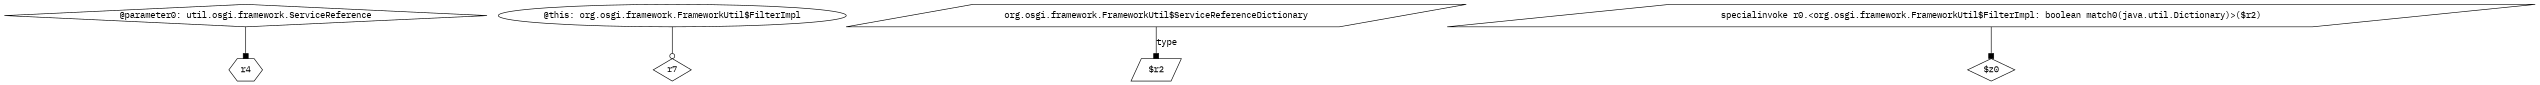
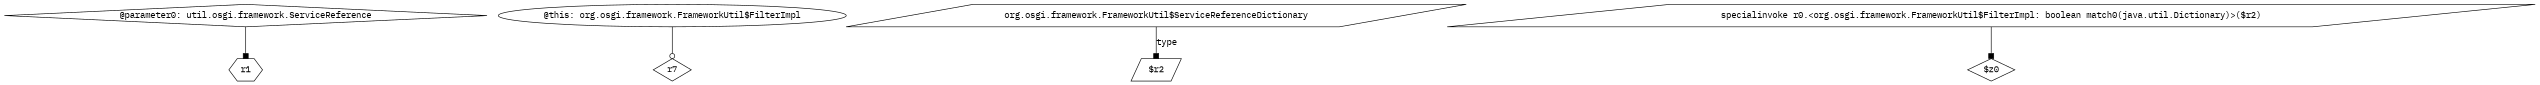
node "r4": label "r4" -> "r1"
